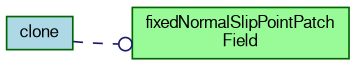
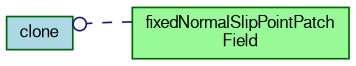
edge "clone" -> "fixedNormalSlipPointPatch Field": reversed
